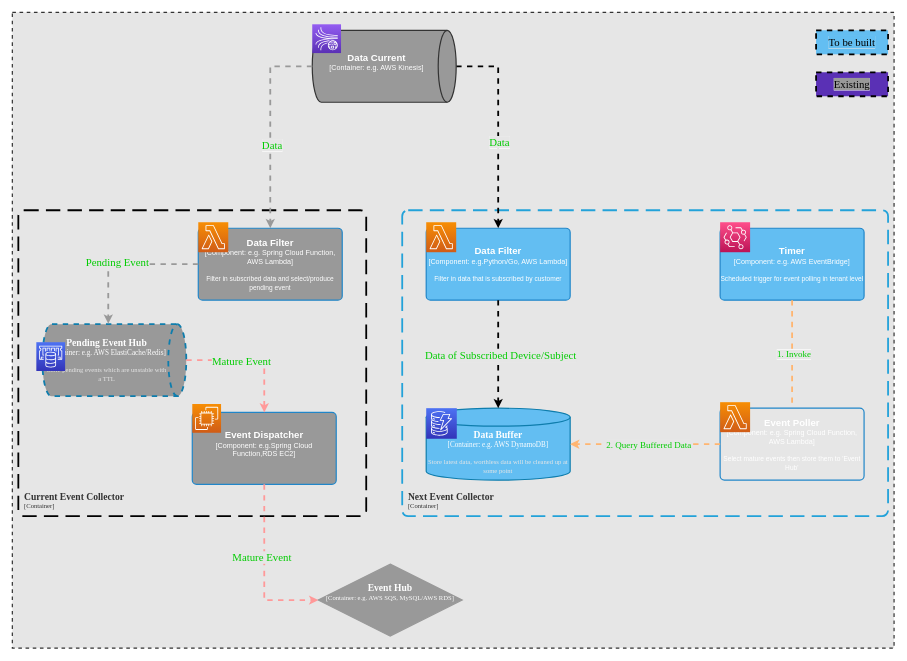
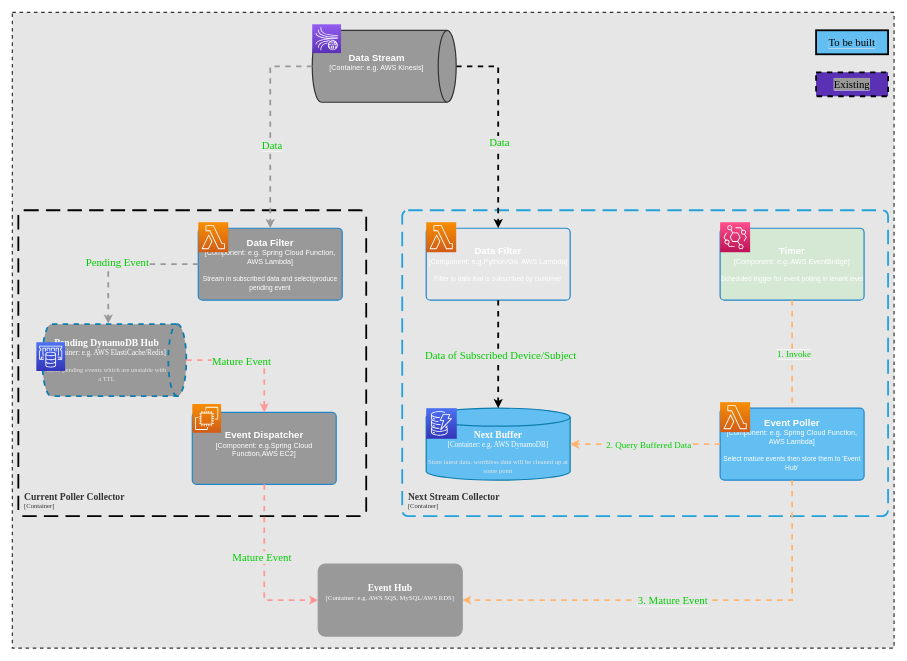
node "To be built": style dashed -> solid
node "Data Current [Container: e.g. AWS Kinesis]": label "Data Current [Container: e.g. AWS Kinesis]" -> "Data Stream [Container: e.g. AWS Kinesis]"
node "Data Filter [Component: e.g. Spring Cloud Function, AWS Lambda] Filter in subscribed data and select/produce pending event": label "Data Filter [Component: e.g. Spring Cloud Function, AWS Lambda] Filter in subscribed data and select/produce pending event" -> "Data Filter [Component: e.g. Spring Cloud Function, AWS Lambda] Stream in subscribed data and select/produce pending event"
node "Data Filter [Component: e.g.Python/Go, AWS Lambda] Filter in data that is subscribed by customer": fillcolor #63bef2 -> #e6e6e6
node "Timer [Component: e.g. AWS EventBridge] Scheduled trigger for event polling in tenant level": fillcolor #63bef2 -> #d5e8d4
node "Pending Event Hub [Container: e.g. AWS ElastiCache/Redis] Store pending events which are unstable with a TTL": label "Pending Event Hub [Container: e.g. AWS ElastiCache/Redis] Store pending events which are unstable with a TTL" -> "Pending DynamoDB Hub [Container: e.g. AWS ElastiCache/Redis] Store pending events which are unstable with a TTL"
node "Event Poller [Component: e.g. Spring Cloud Function, AWS Lambda] Select mature events then store them to 'Event Hub'": fillcolor #e6e6e6 -> #63bef2
node "Event Dispatcher [Component: e.g.Spring Cloud Function,RDS EC2]": label "Event Dispatcher [Component: e.g.Spring Cloud Function,RDS EC2]" -> "Event Dispatcher [Component: e.g.Spring Cloud Function,AWS EC2]"
node "Data Buffer [Container: e.g. AWS DynamoDB] Store latest data, worthless data will be cleaned up at some point": label "Data Buffer [Container: e.g. AWS DynamoDB] Store latest data, worthless data will be cleaned up at some point" -> "Next Buffer [Container: e.g. AWS DynamoDB] Store latest data, worthless data will be cleaned up at some point"
node "Current Event Collector [Container]": label "Current Event Collector [Container]" -> "Current Poller Collector [Container]"
node "Next Event Collector [Container]": label "Next Event Collector [Container]" -> "Next Stream Collector [Container]"
node "Event Hub [Container: e.g. AWS SQS, MySQL/AWS RDS]": shape diamond -> rounded rectangle
edge "Event Poller [Component: e.g. Spring Cloud Function, AWS Lambda] Select mature events then store them to 'Event Hub'" -> "Event Hub [Container: e.g. AWS SQS, MySQL/AWS RDS]": added, label "3. Mature Event"
